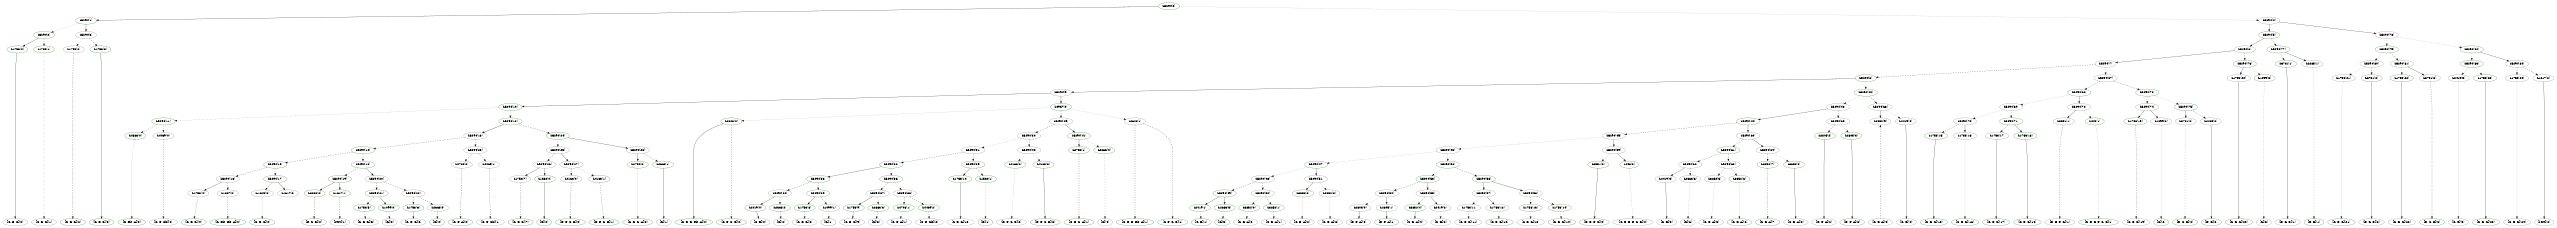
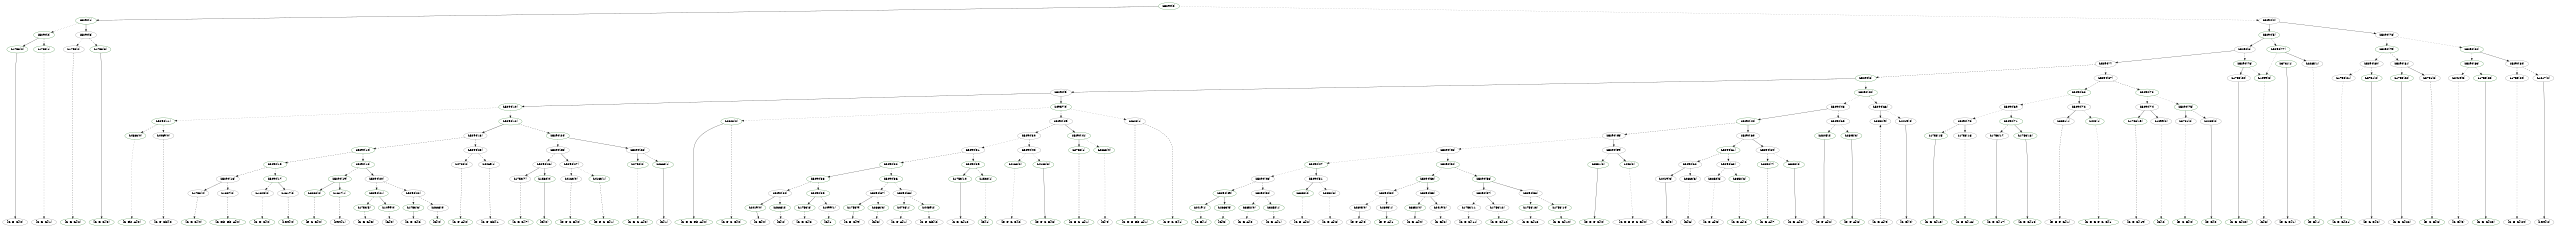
edge "L5294(77)" -> "L3731(1)": now "L5294(77)" -> "L1099(3)"
node "[rest](0)": added
